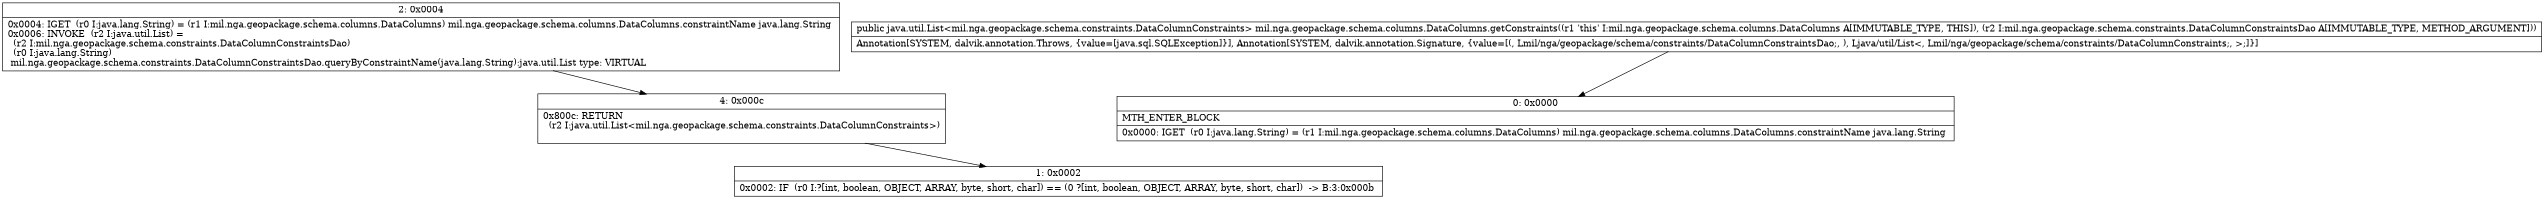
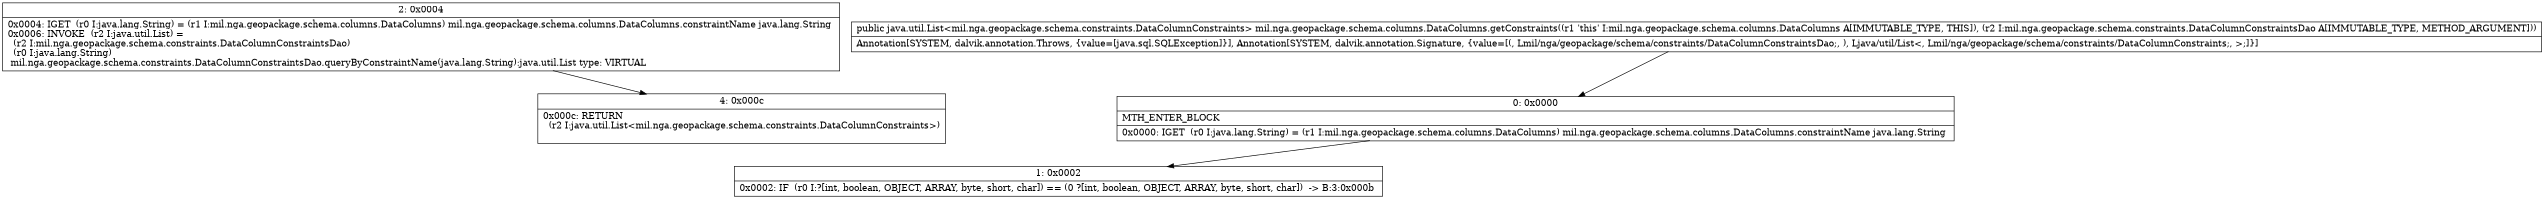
node "4: 0x000c": text "0x800c: RETURN" -> "0x000c: RETURN"
edge "4: 0x000c" -> "1: 0x0002": now "0: 0x0000" -> "1: 0x0002"
